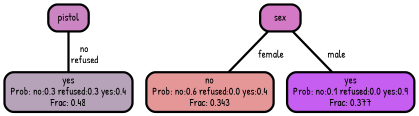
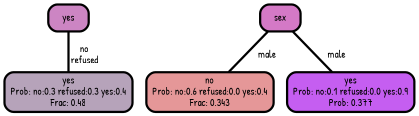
node "pistol": label "pistol" -> "yes"
edge "sex" -- "no Prob: no:0.6 refused:0.0 yes:0.4 Frac: 0.343": label " female" -> " male"
node "yes Prob: no:0.1 refused:0.0 yes:0.9 Frac: 0.377": label "yes Prob: no:0.1 refused:0.0 yes:0.9 Frac: 0.377" -> "yes Prob: no:0.1 refused:0.0 yes:0.9 Prob: 0.377"
